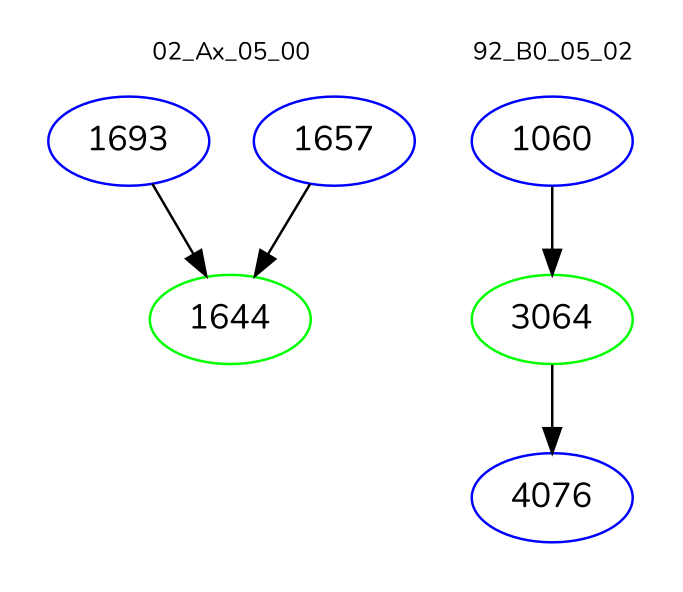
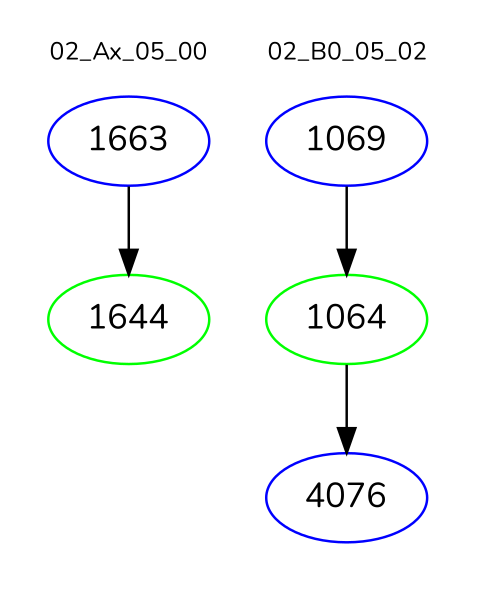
cluster "92_B0_05_02": label "92_B0_05_02" -> "02_B0_05_02"
node "1693": label "1693" -> "1663"
node "1657": removed
node "1060": label "1060" -> "1069"
node "3064": label "3064" -> "1064"
